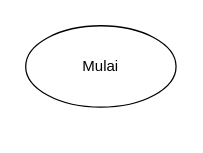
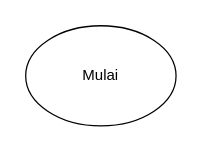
node "Mulai": size 150x81 -> 150x100
